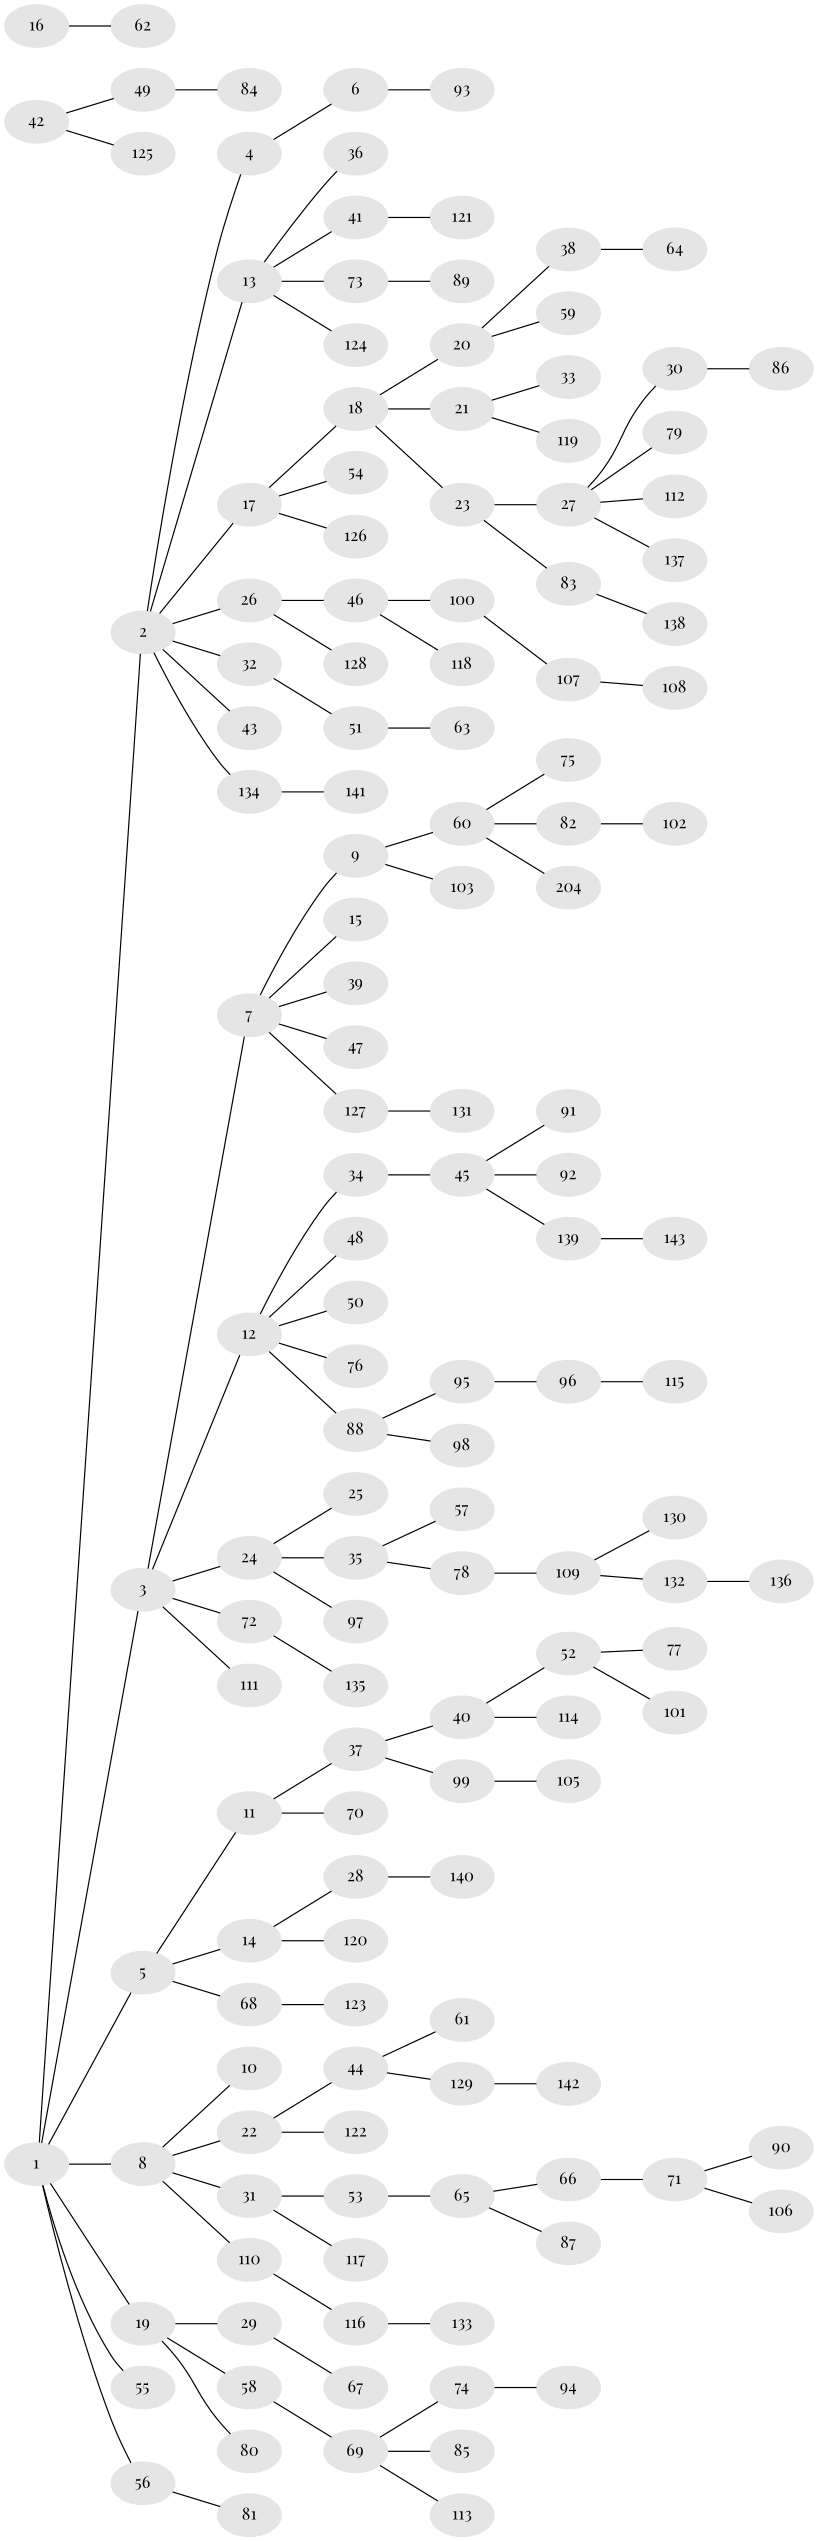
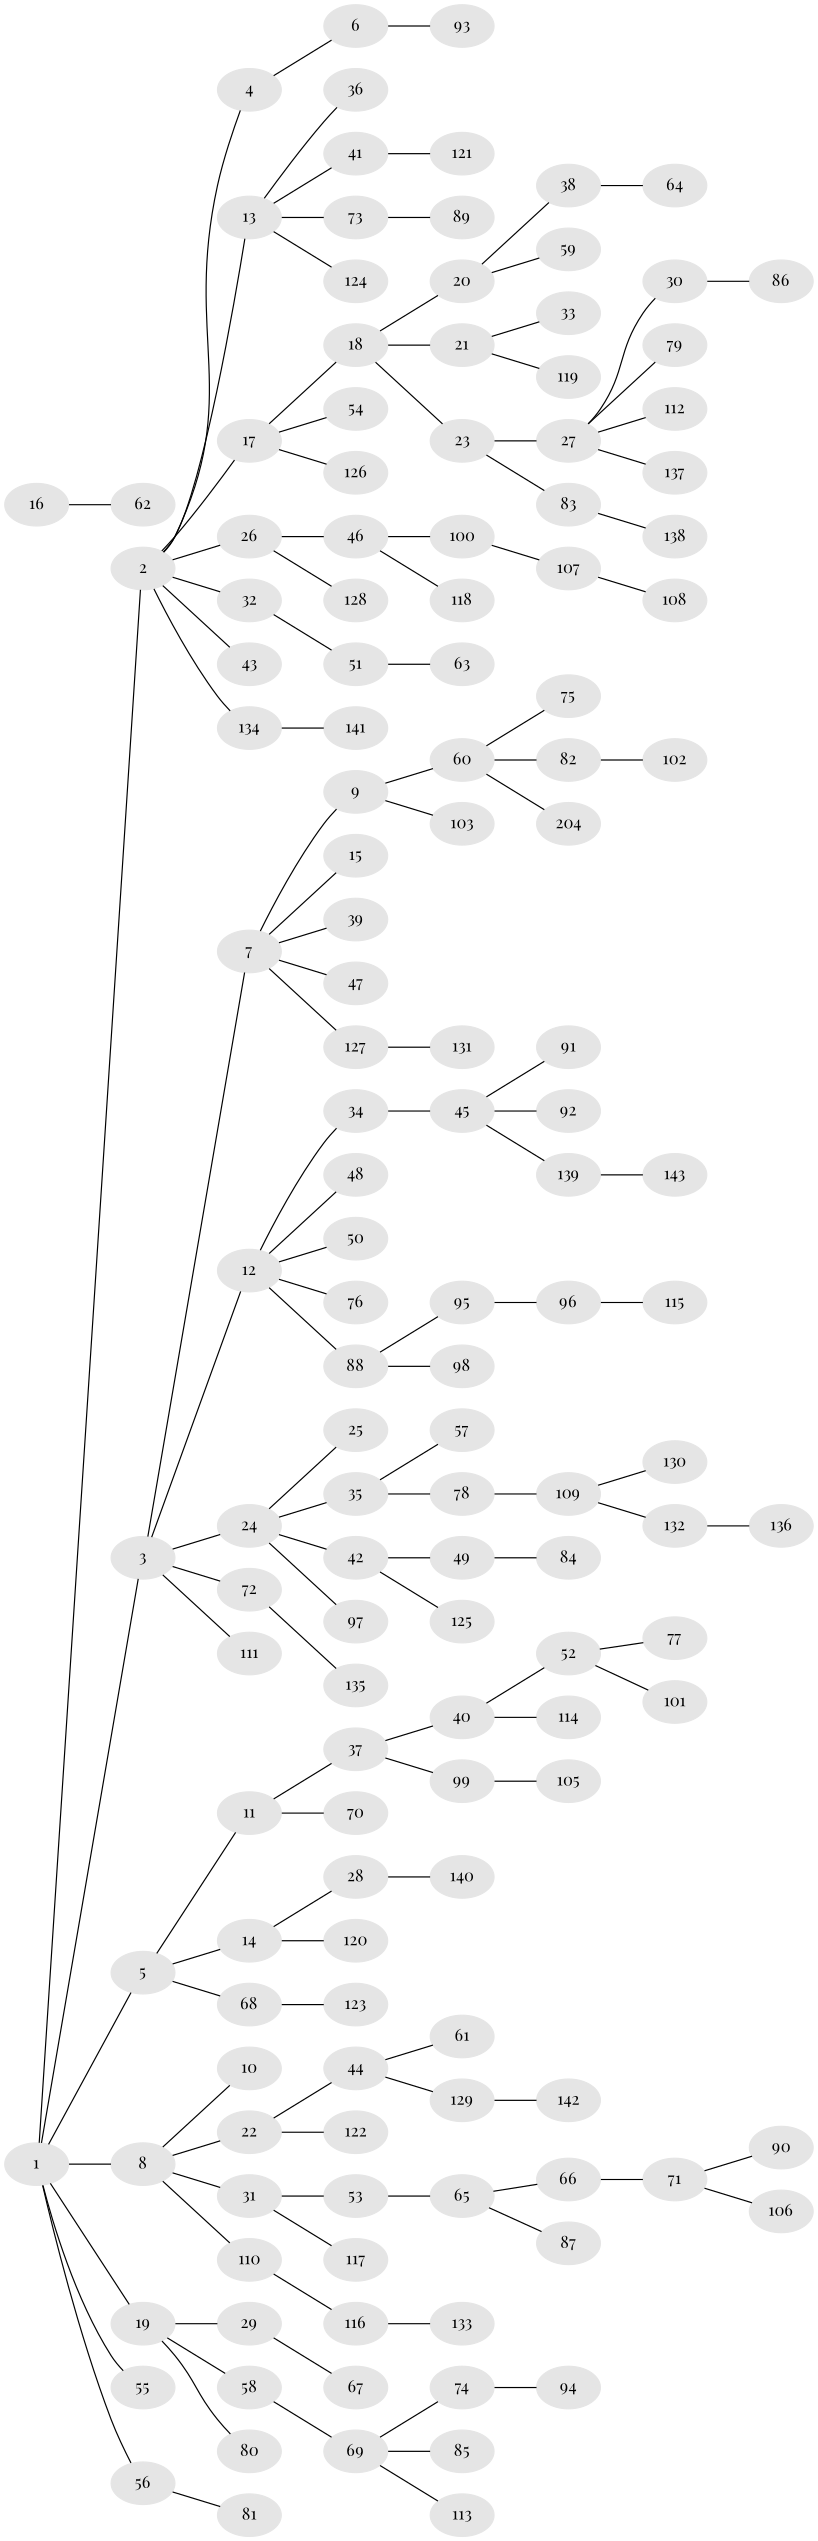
edge "24" -- "42": added
